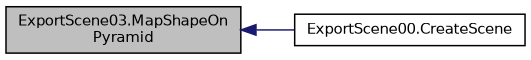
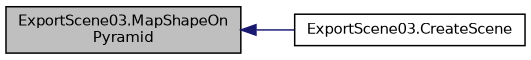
node "ExportScene00.CreateScene": label "ExportScene00.CreateScene" -> "ExportScene03.CreateScene"
